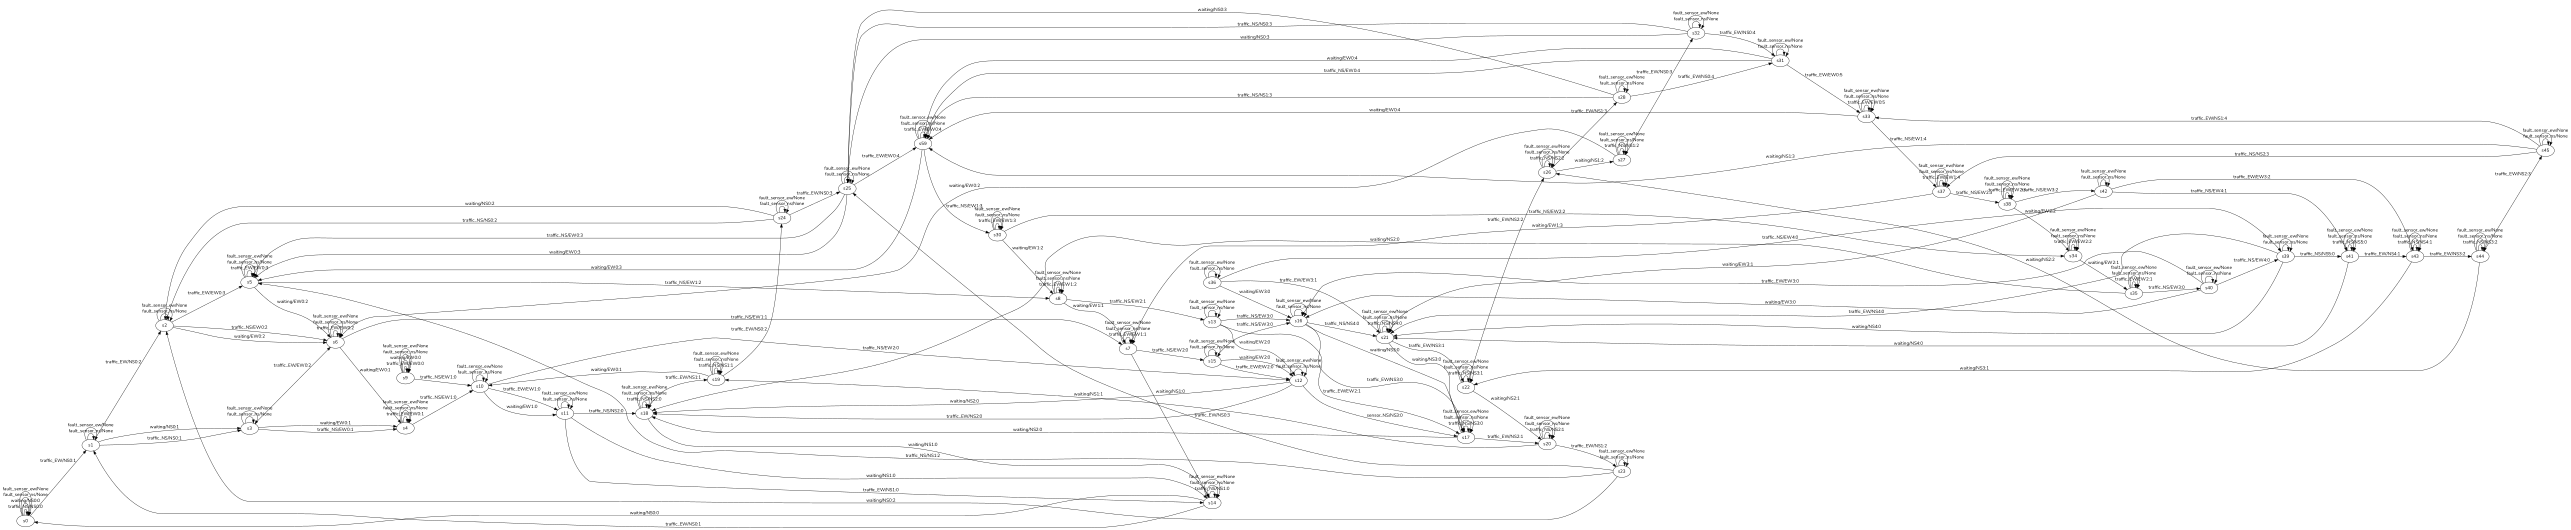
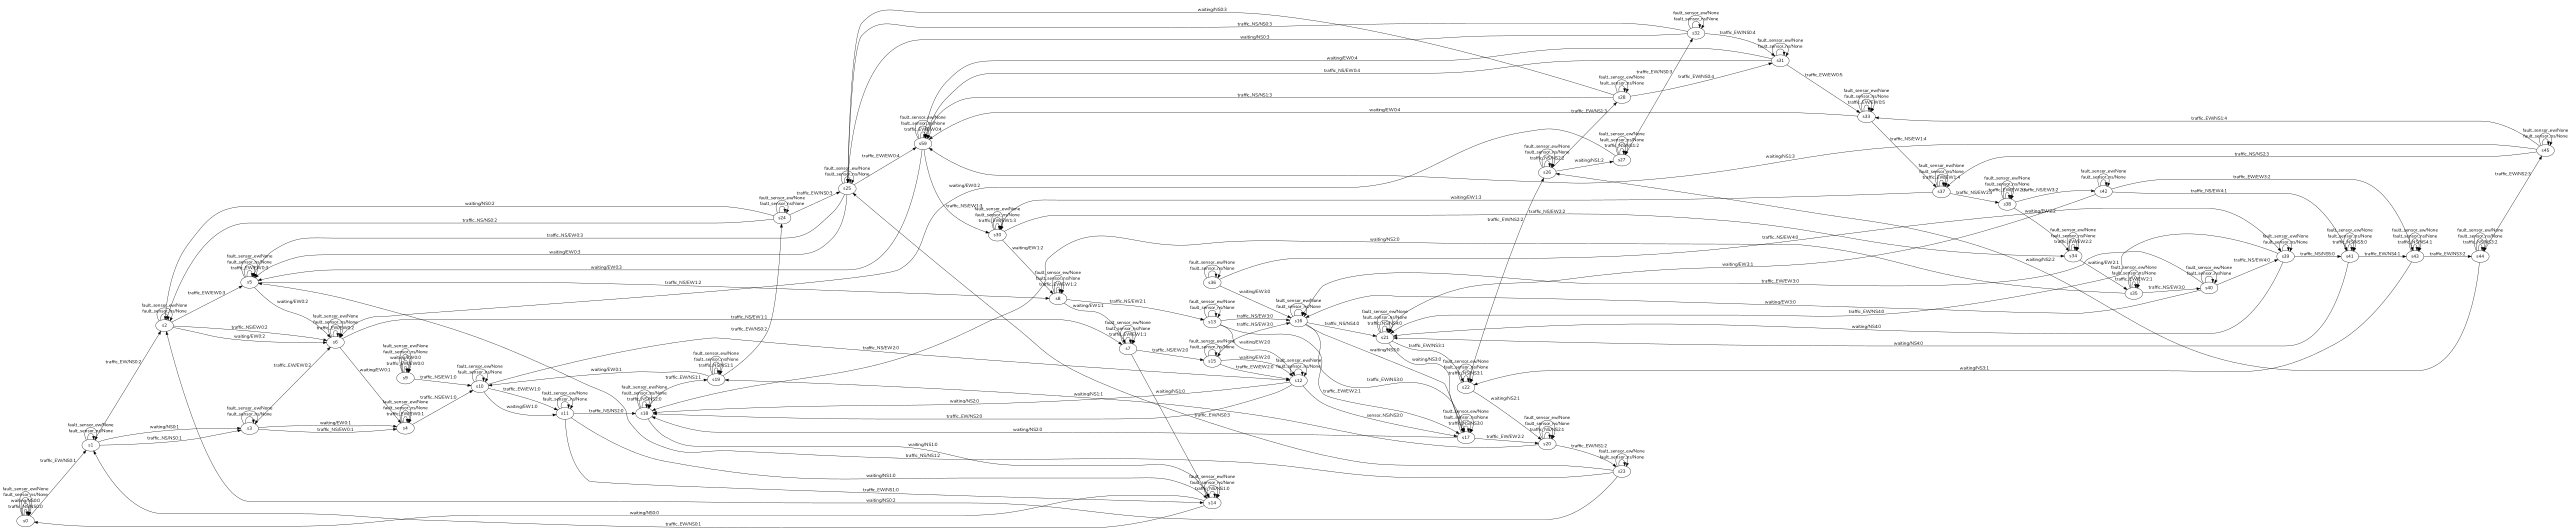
edge "s37" -> "s7": now "s37" -> "s30"
edge "s36" -> "s21": removed, label "traffic_EW/EW3:1"
edge "s17" -> "s20": label "traffic_EW/NS2:1" -> "traffic_EW/EW2:2"
